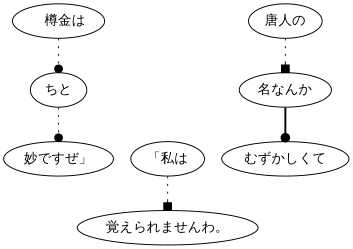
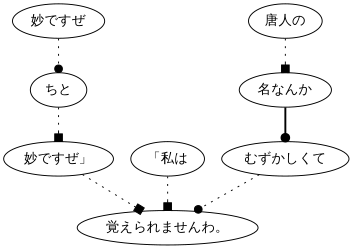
node "樽金は": label "樽金は" -> "妙ですぜ"
edge "ちと" -> "妙ですぜ」": arrowhead dot -> box
edge "妙ですぜ」" -> "覚えられませんわ。": added
edge "むずかしくて" -> "覚えられませんわ。": added
